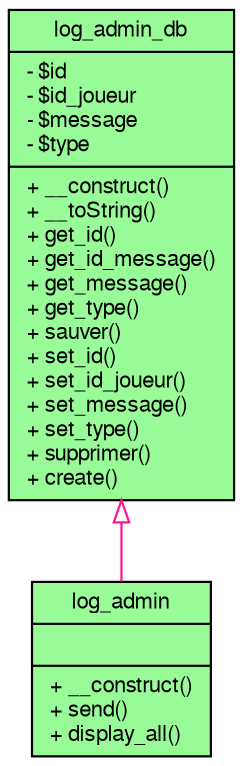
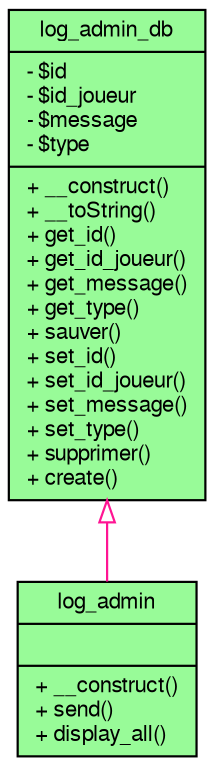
node "log_admin_db": text "+ get_id_message()" -> "+ get_id_joueur()"
